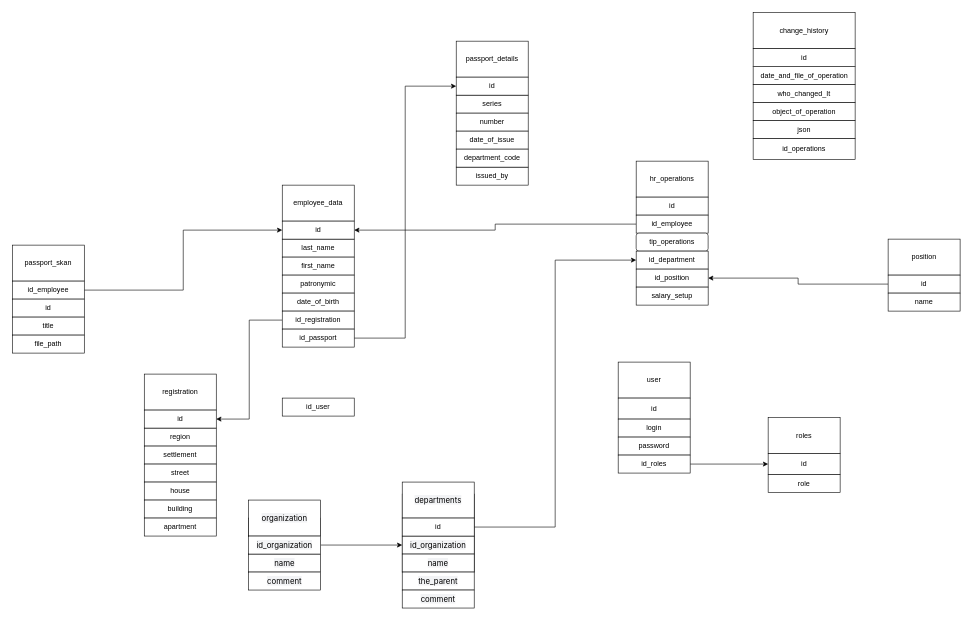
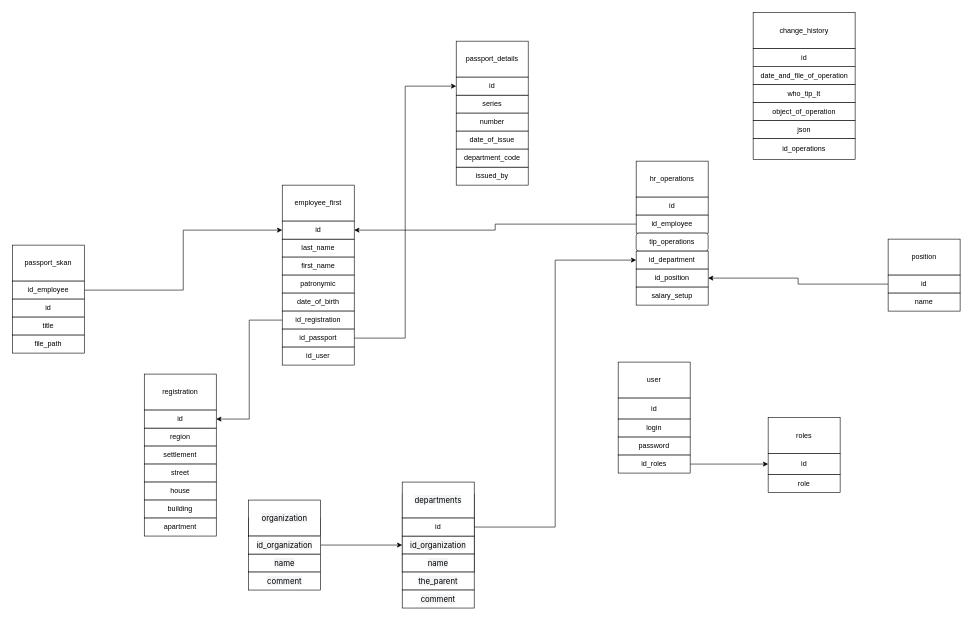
node "who_changed_It": label "who_changed_It" -> "who_tip_It"
node "employee_data": label "employee_data" -> "employee_first"
node "id_user": moved (318, 407) -> (318, 356)
